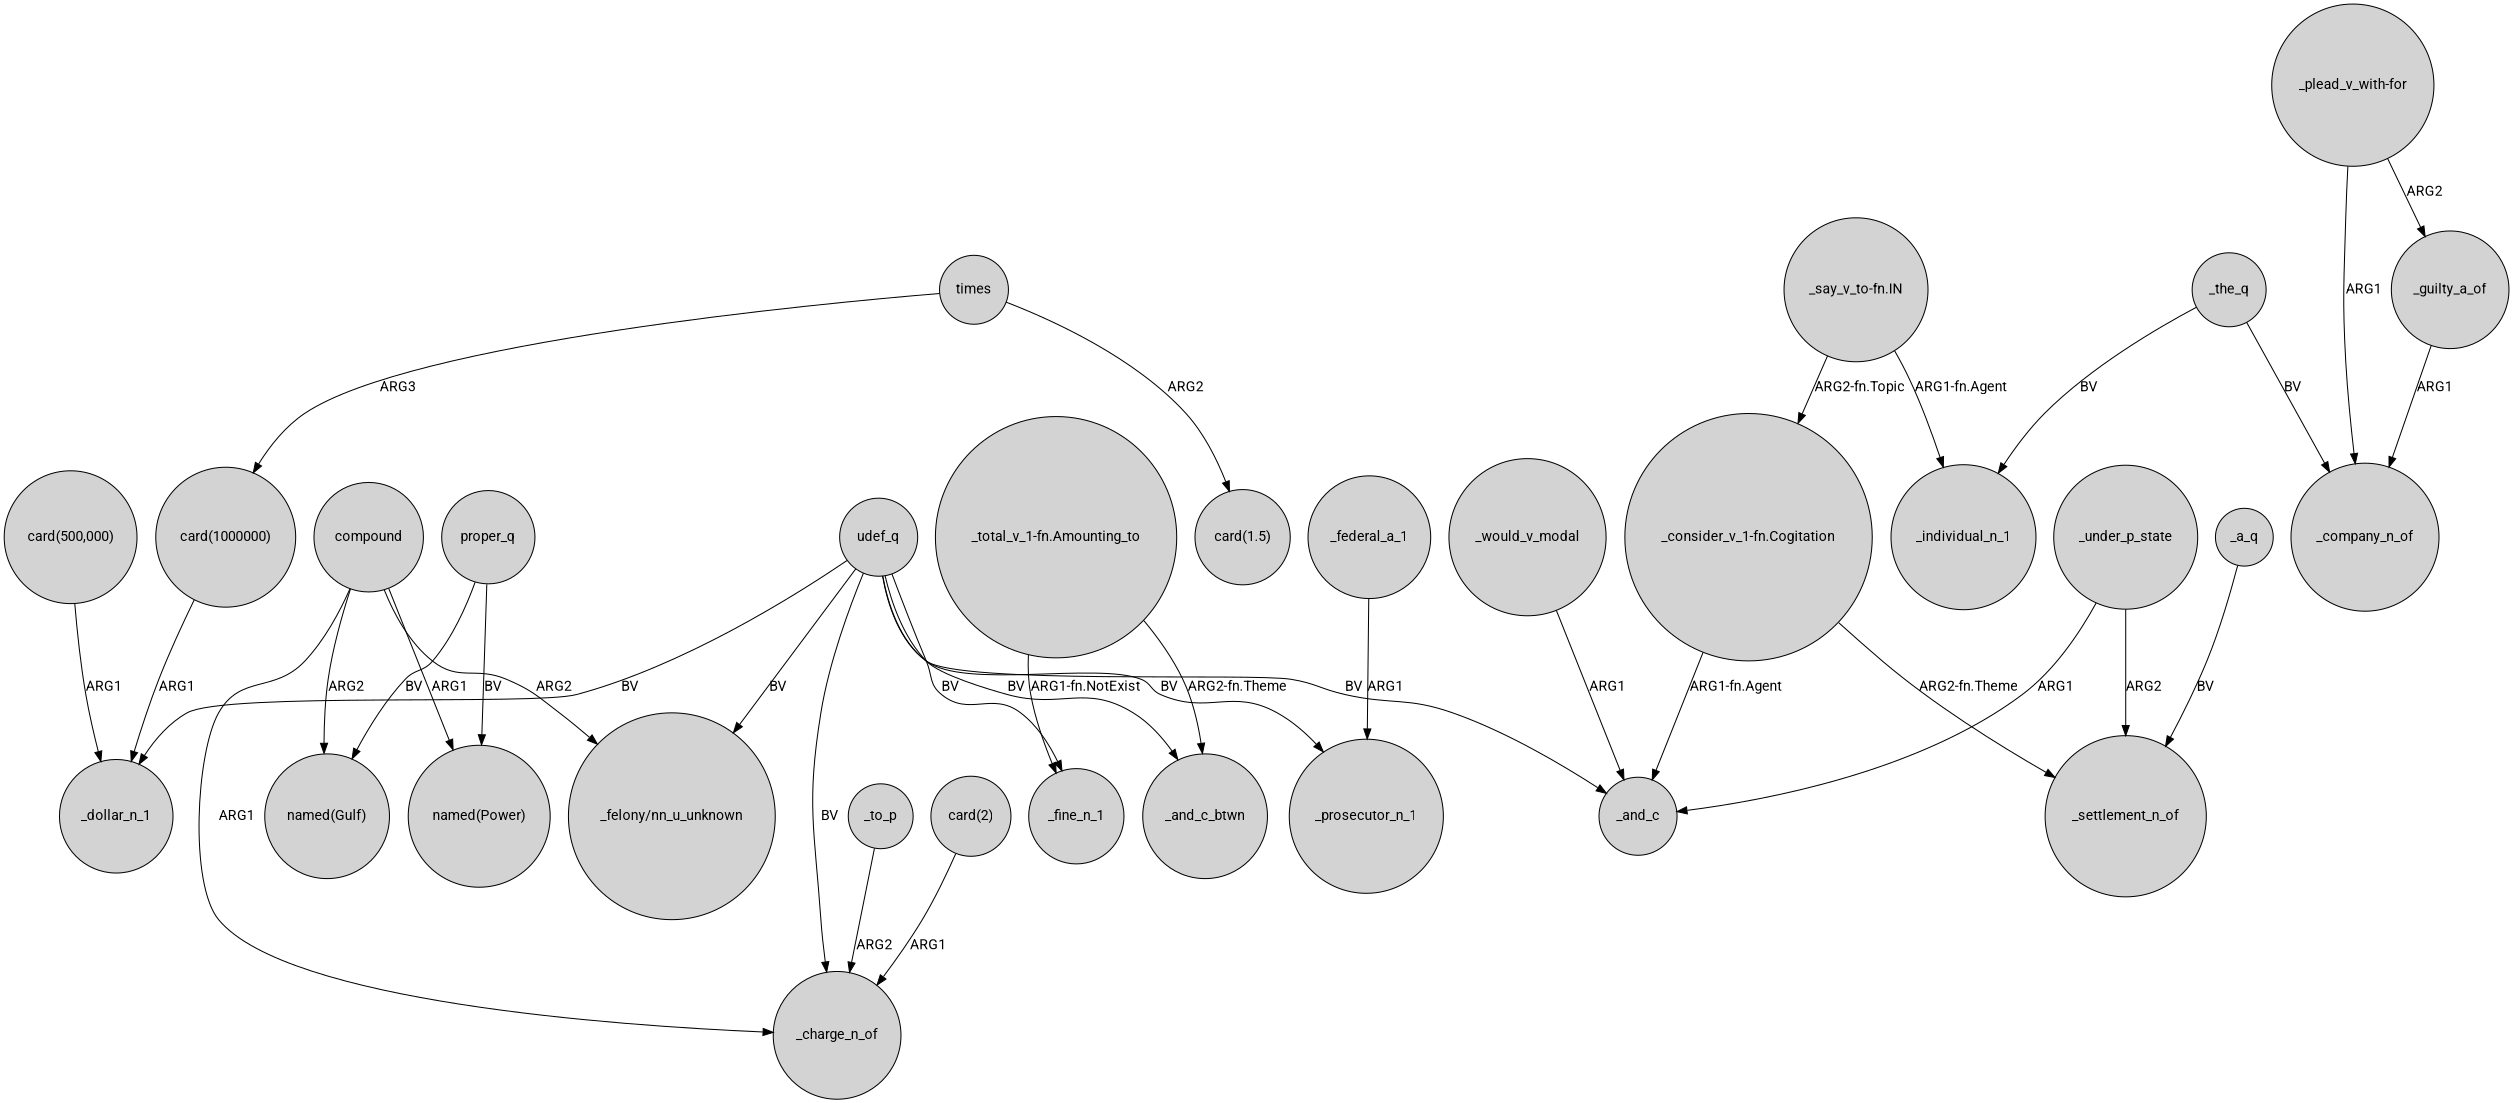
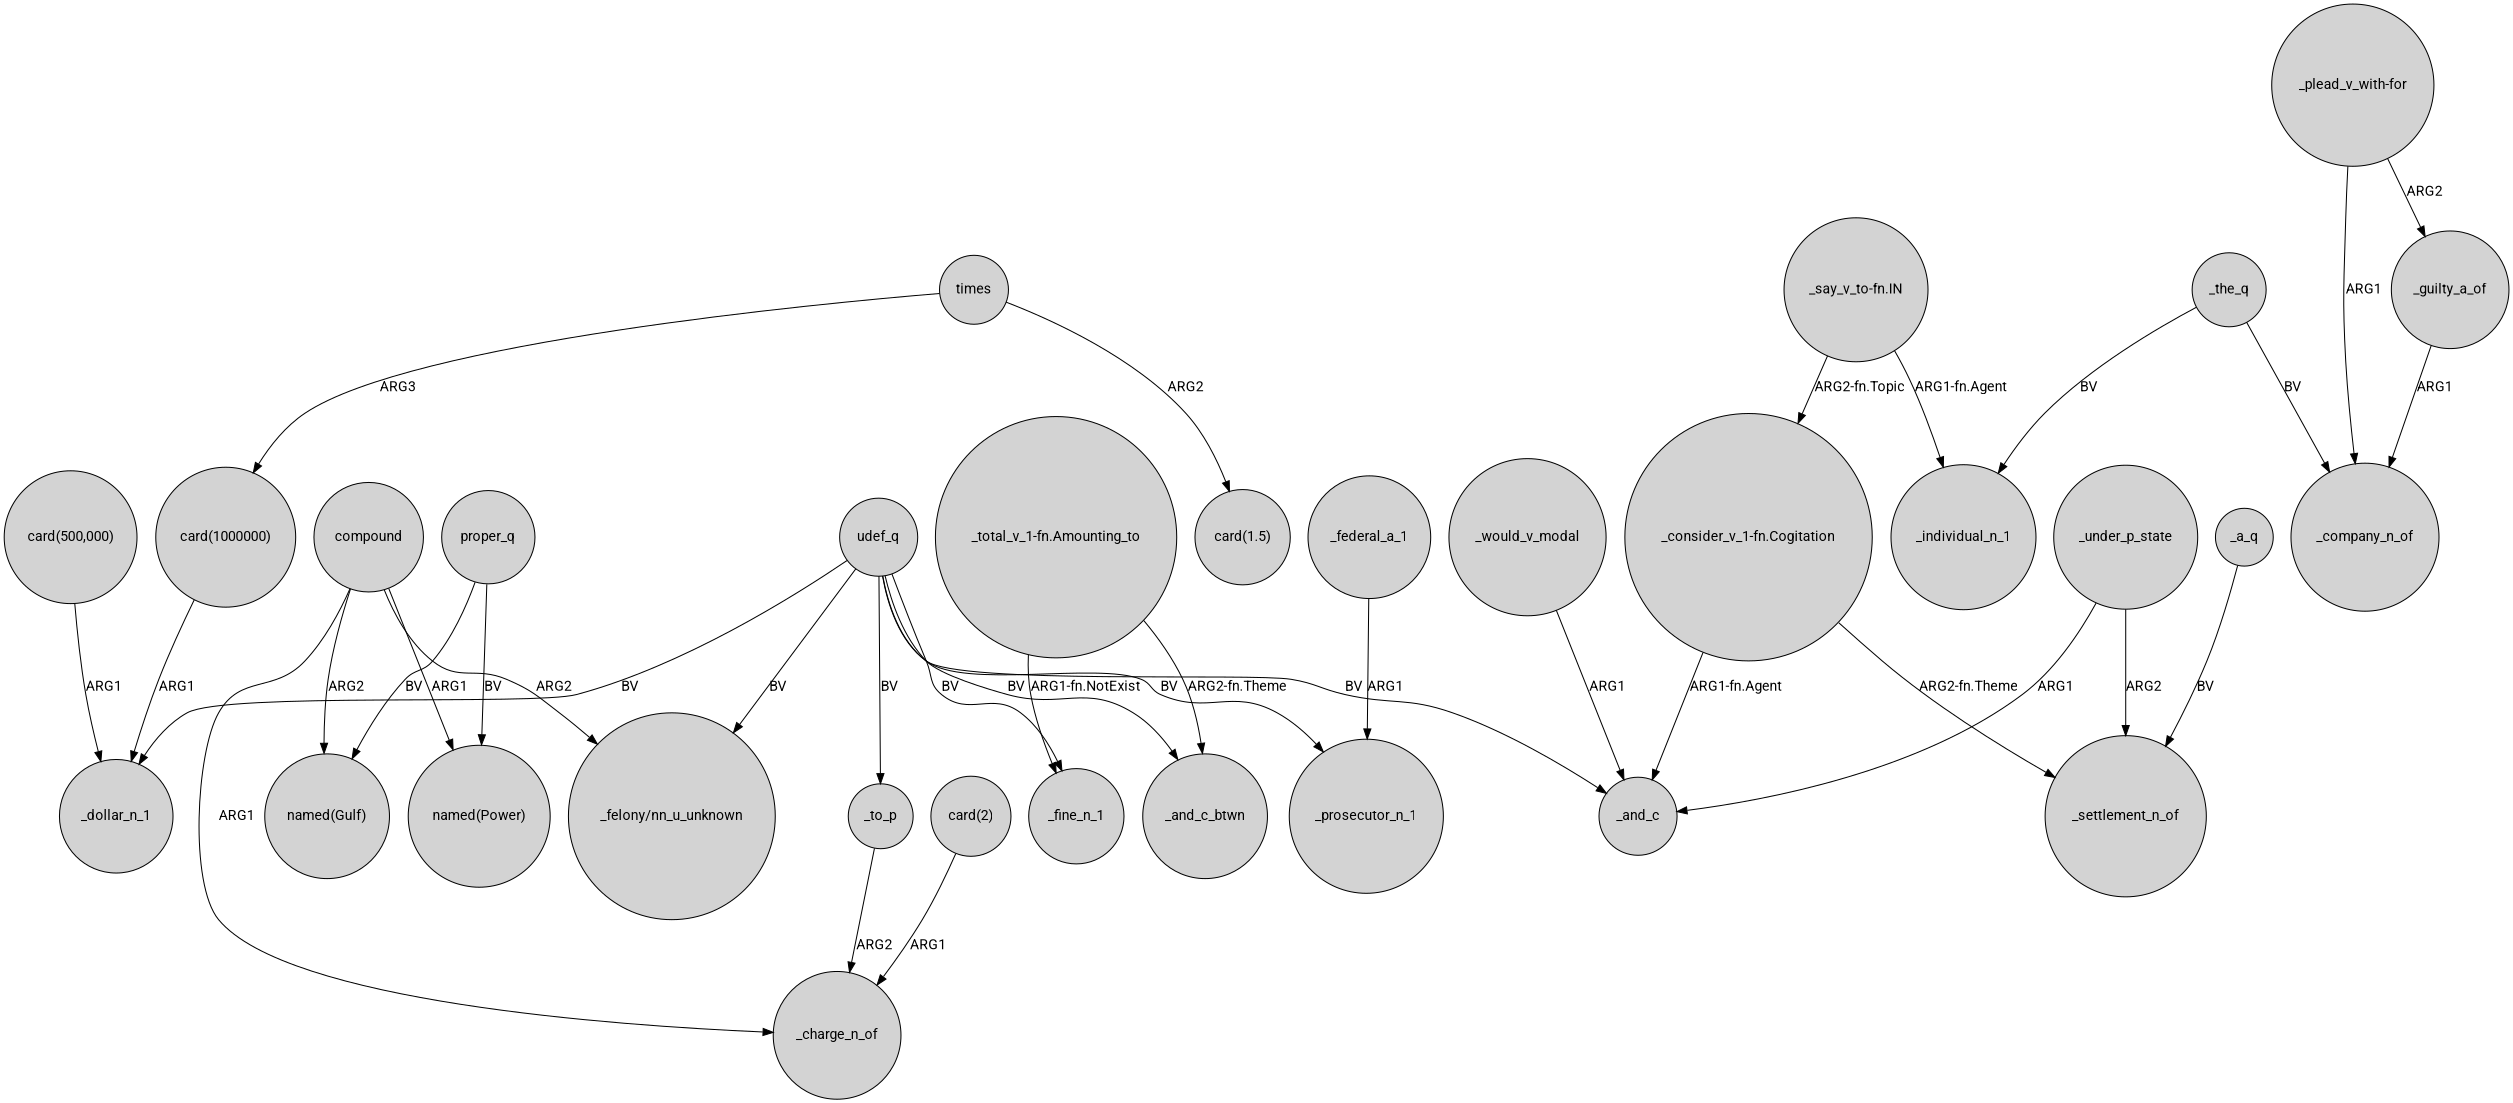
edge "udef_q" -> "_charge_n_of": now "udef_q" -> "_to_p"
